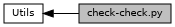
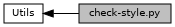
node "check-check.py": label "check-check.py" -> "check-style.py"
